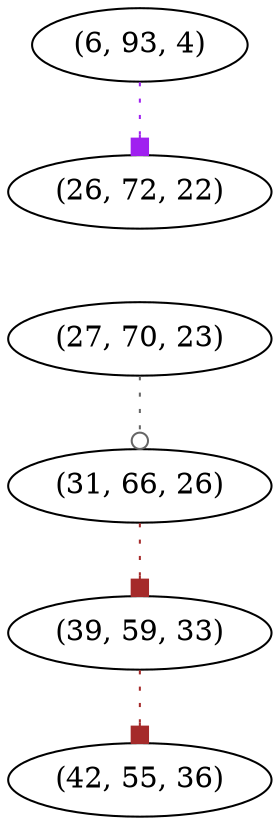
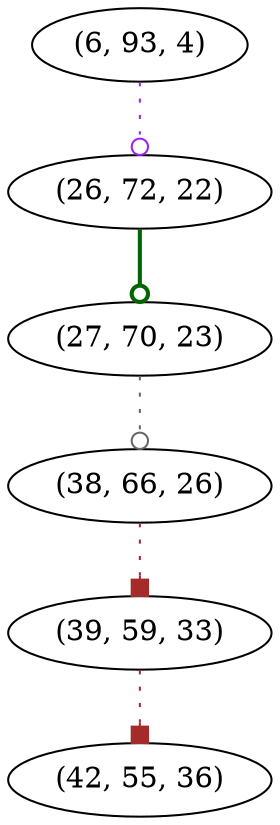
edge "(6, 93, 4)" -> "(26, 72, 22)": arrowhead box -> odot
edge "(26, 72, 22)" -> "(27, 70, 23)": added
node "(31, 66, 26)": label "(31, 66, 26)" -> "(38, 66, 26)"
